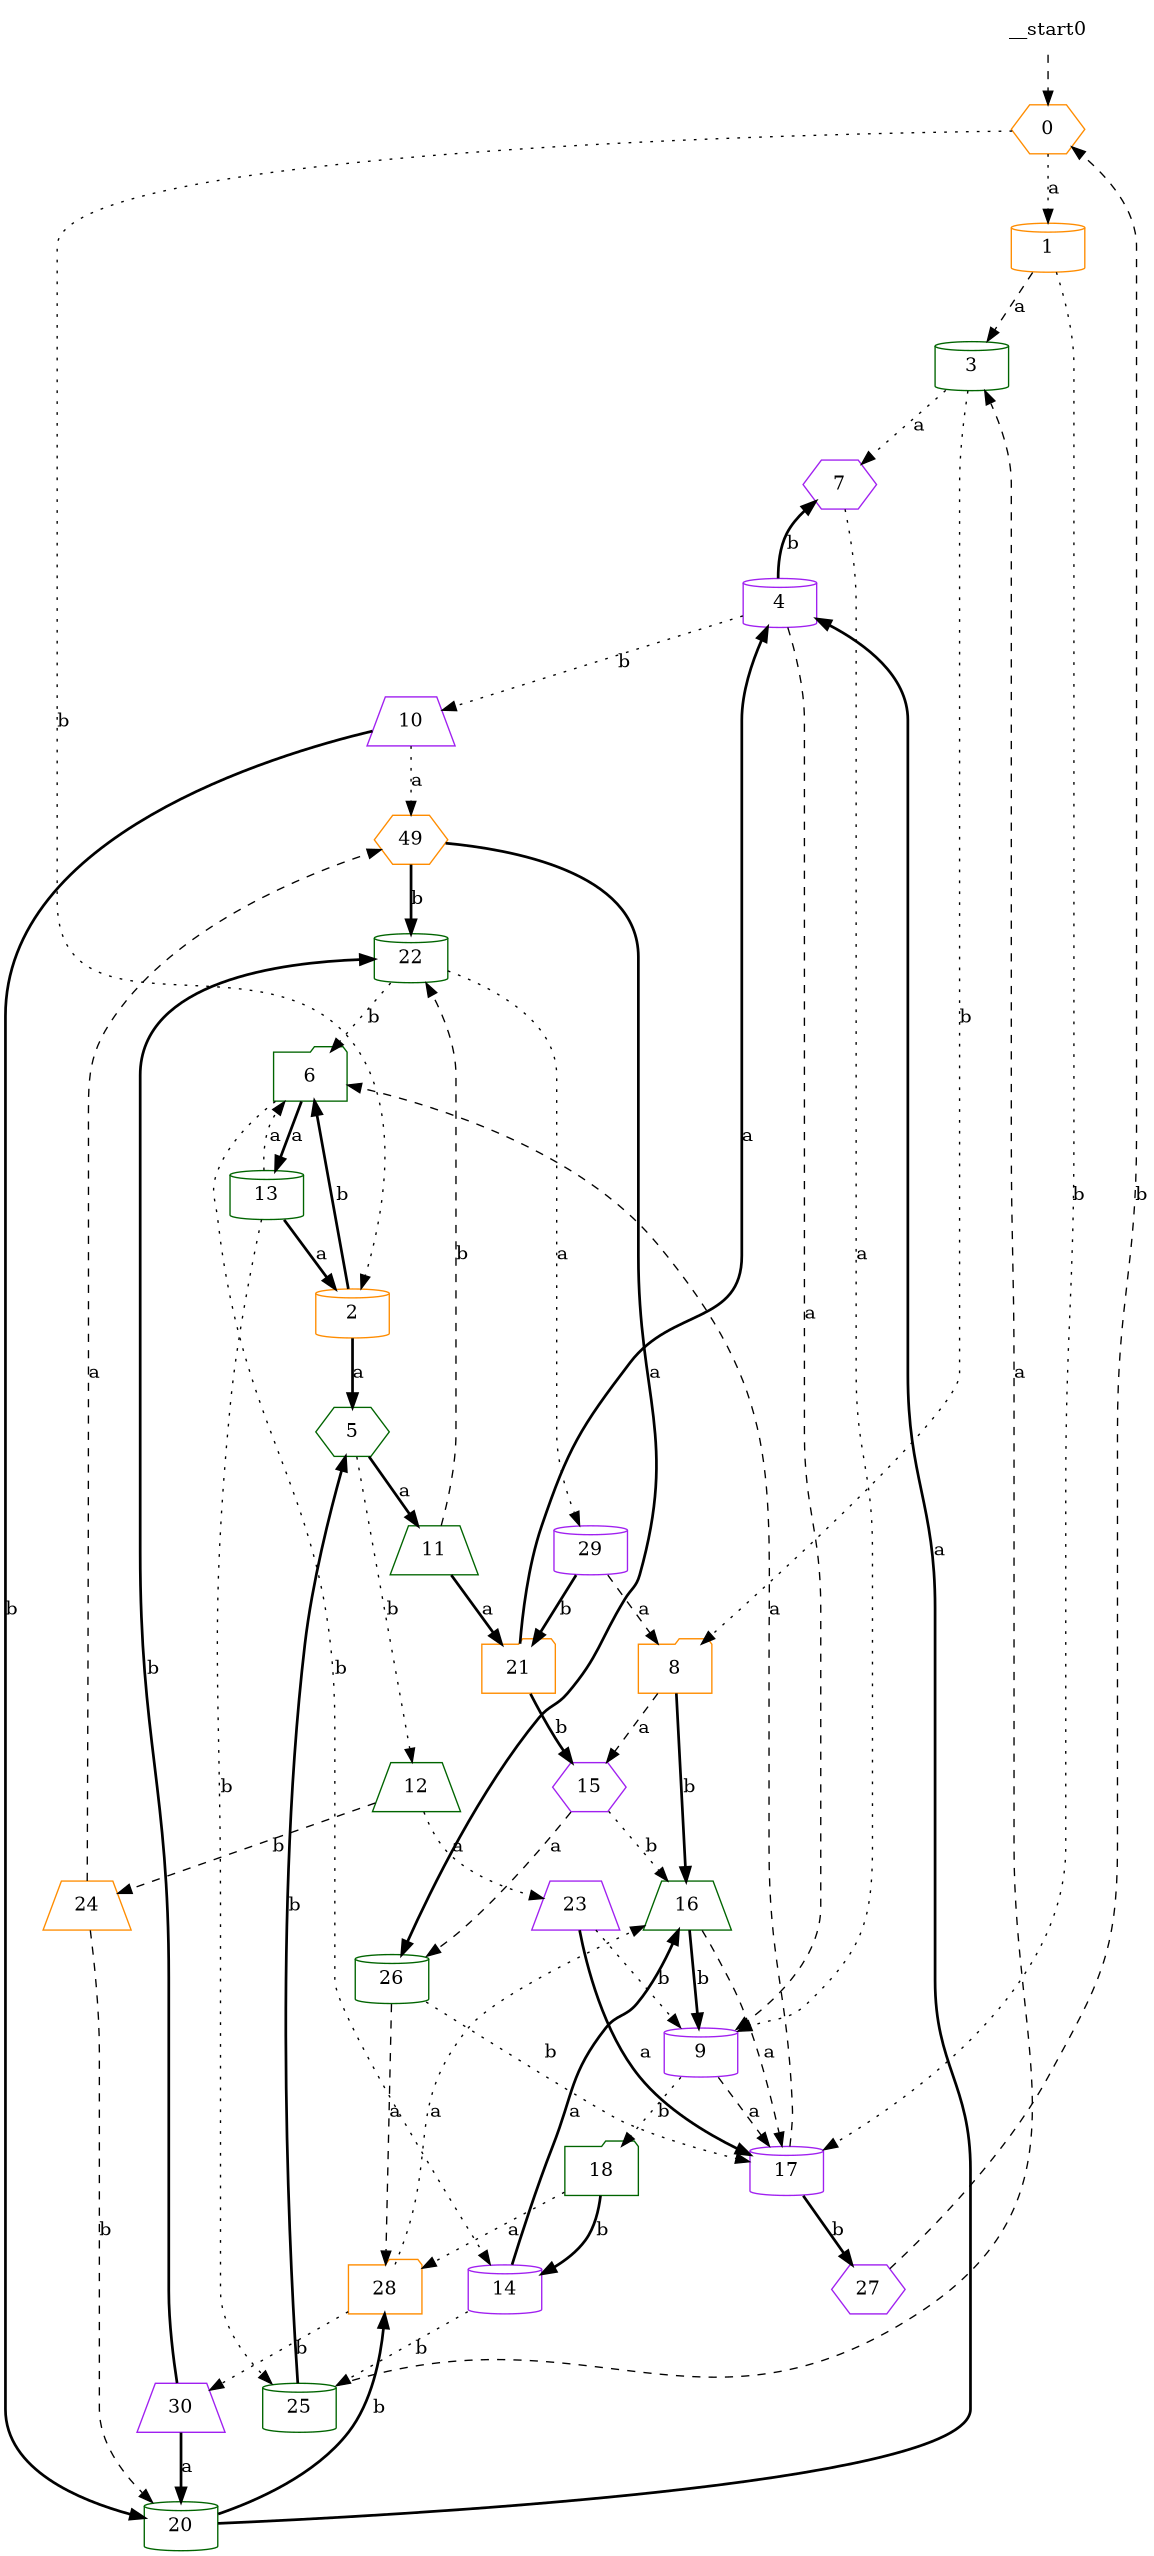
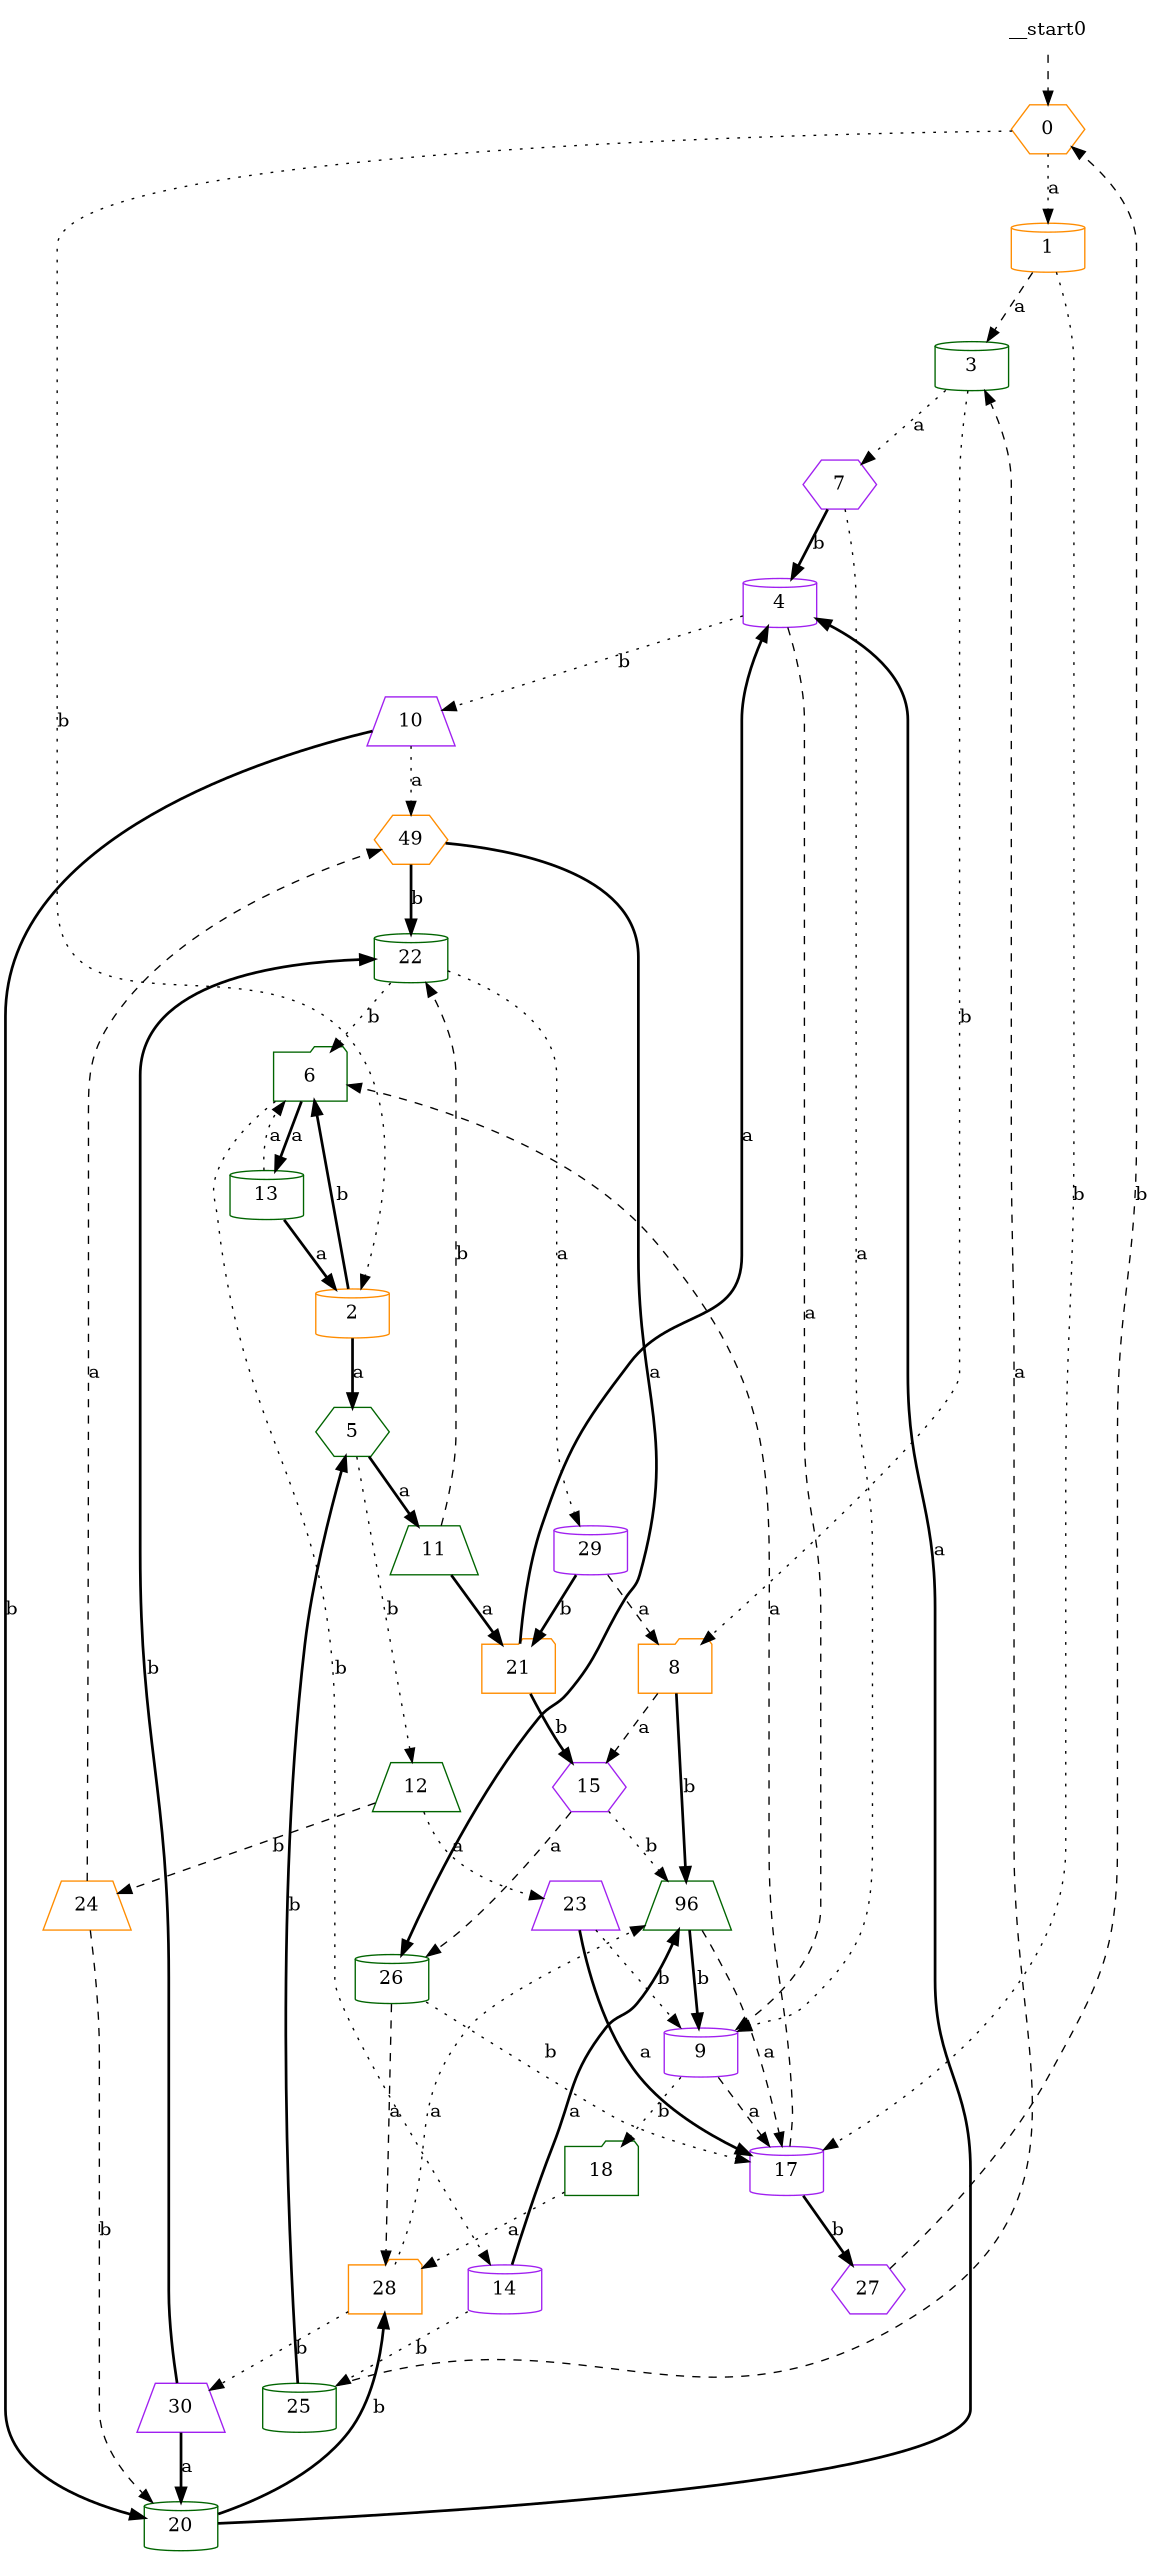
edge "4" -> "7": reversed
edge "13" -> "25": removed, label "b"
node "16": label "16" -> "96"
edge "18" -> "14": removed, label "b"
